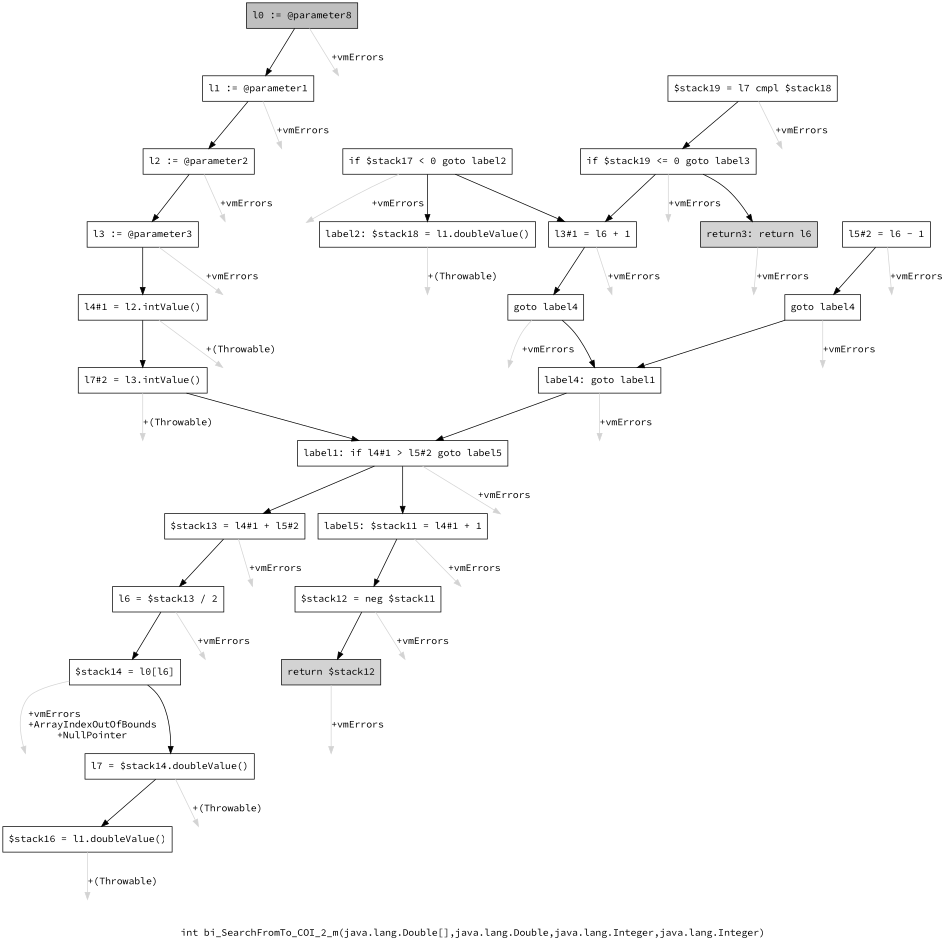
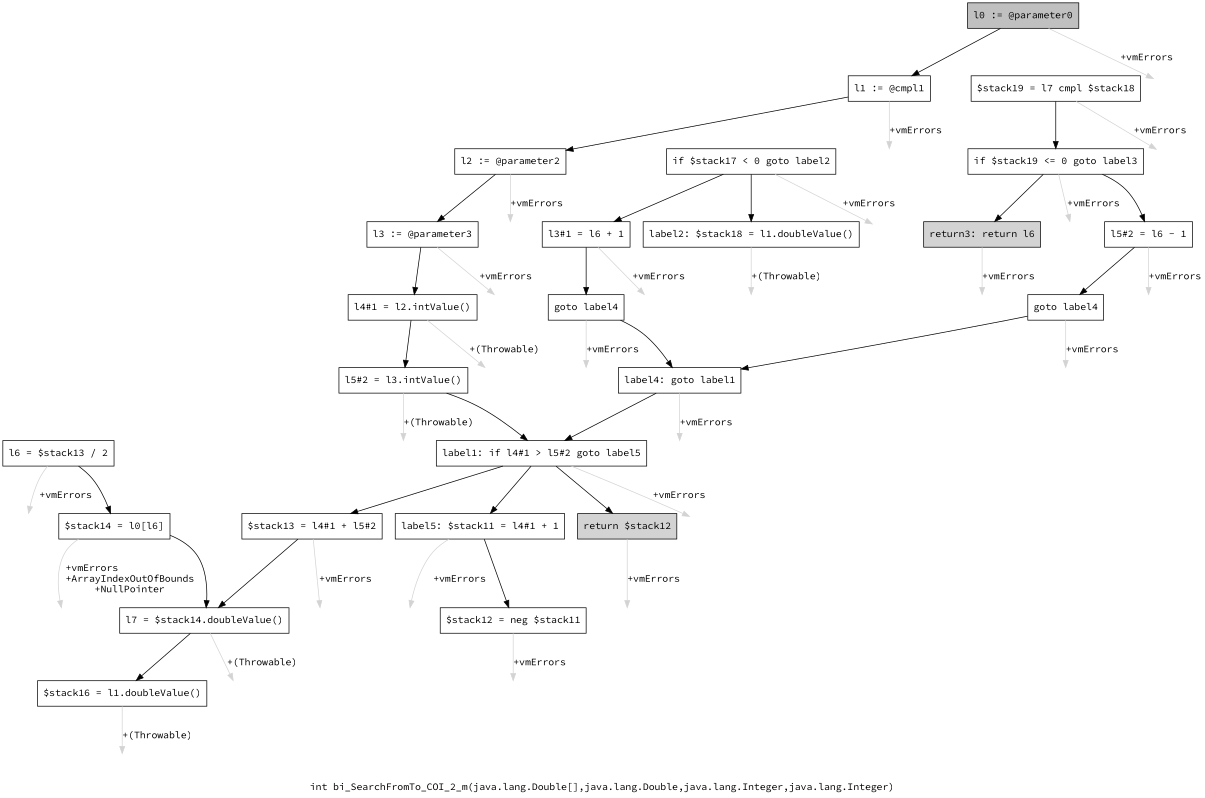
node "l0 := @parameter8": label "l0 := @parameter8" -> "l0 := @parameter0"
node "l1 := @parameter1": label "l1 := @parameter1" -> "l1 := @cmpl1"
edge "if $stack19 <= 0 goto label3" -> "l3#1 = l6 + 1": now "if $stack19 <= 0 goto label3" -> "l5#2 = l6 - 1"
node "l7#2 = l3.intValue()": label "l7#2 = l3.intValue()" -> "l5#2 = l3.intValue()"
edge "$stack13 = l4#1 + l5#2" -> "l6 = $stack13 / 2": now "$stack13 = l4#1 + l5#2" -> "l7 = $stack14.doubleValue()"
edge "$stack12 = neg $stack11" -> "return $stack12": now "label1: if l4#1 > l5#2 goto label5" -> "return $stack12"
